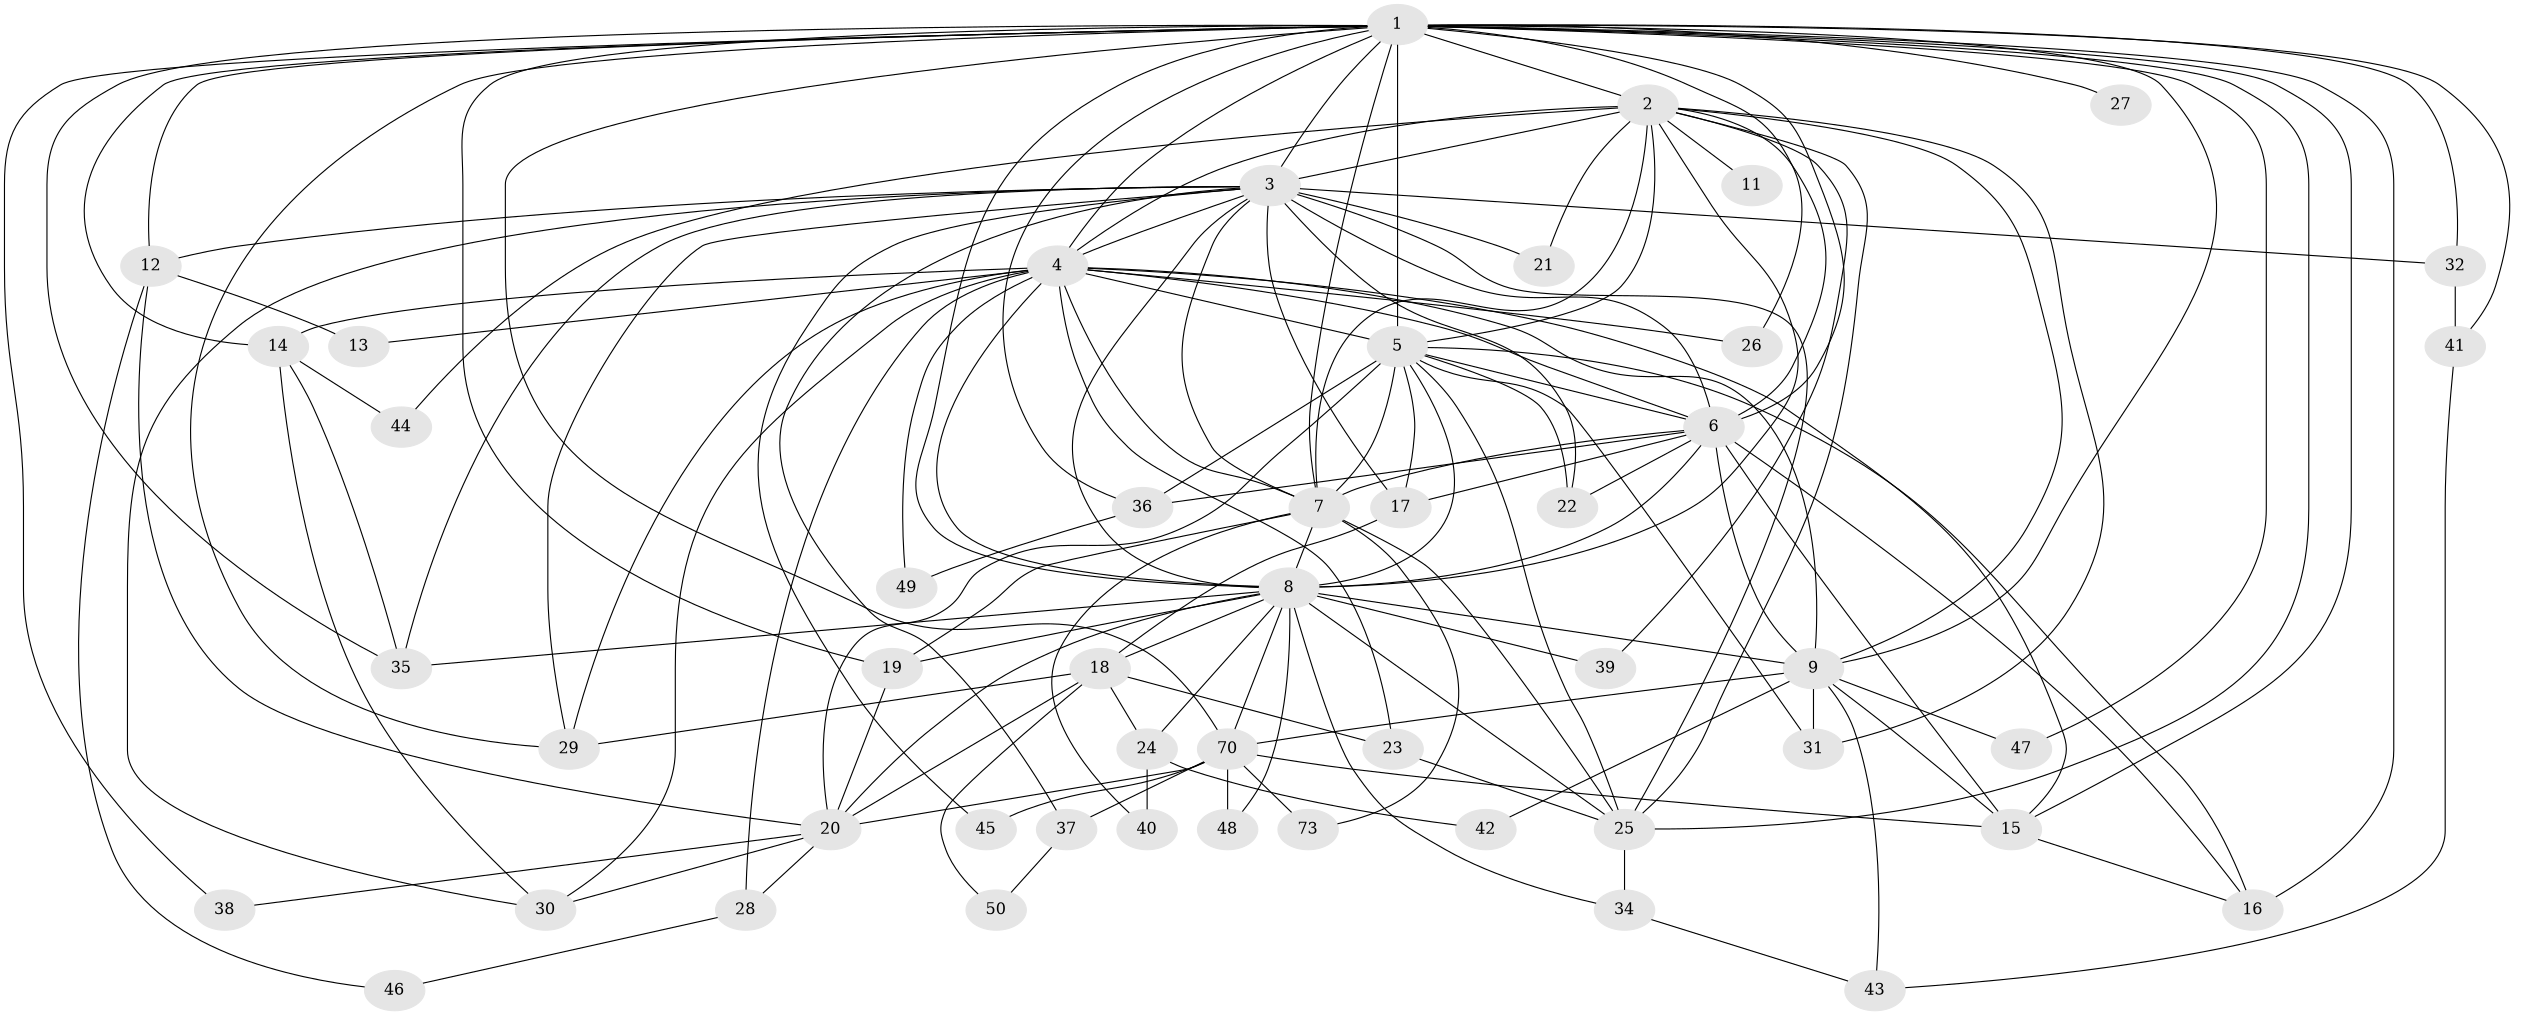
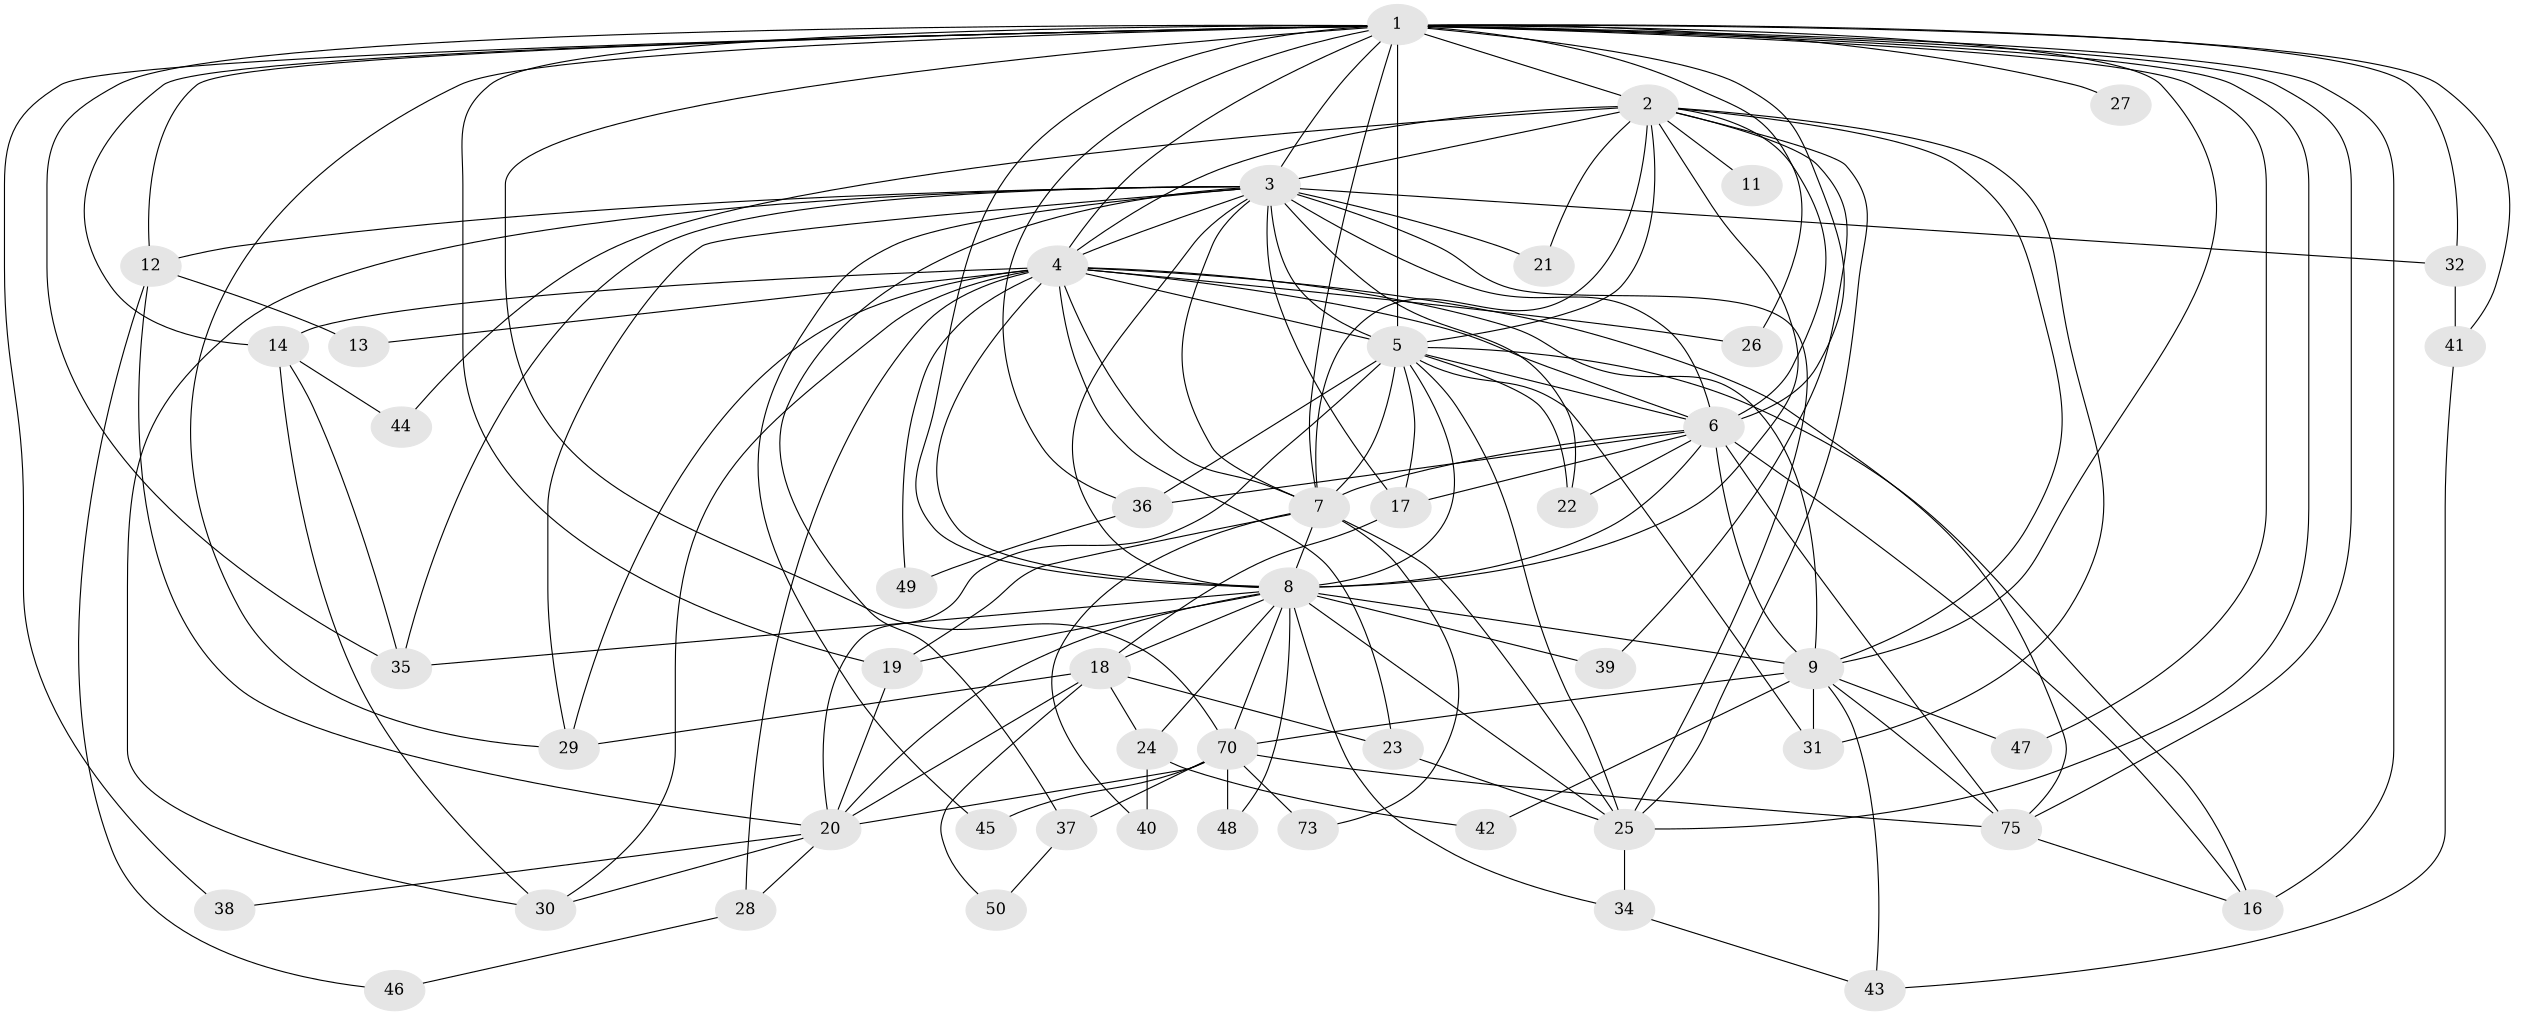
edge "3" -- "5": added
node "15": label "15" -> "75"
